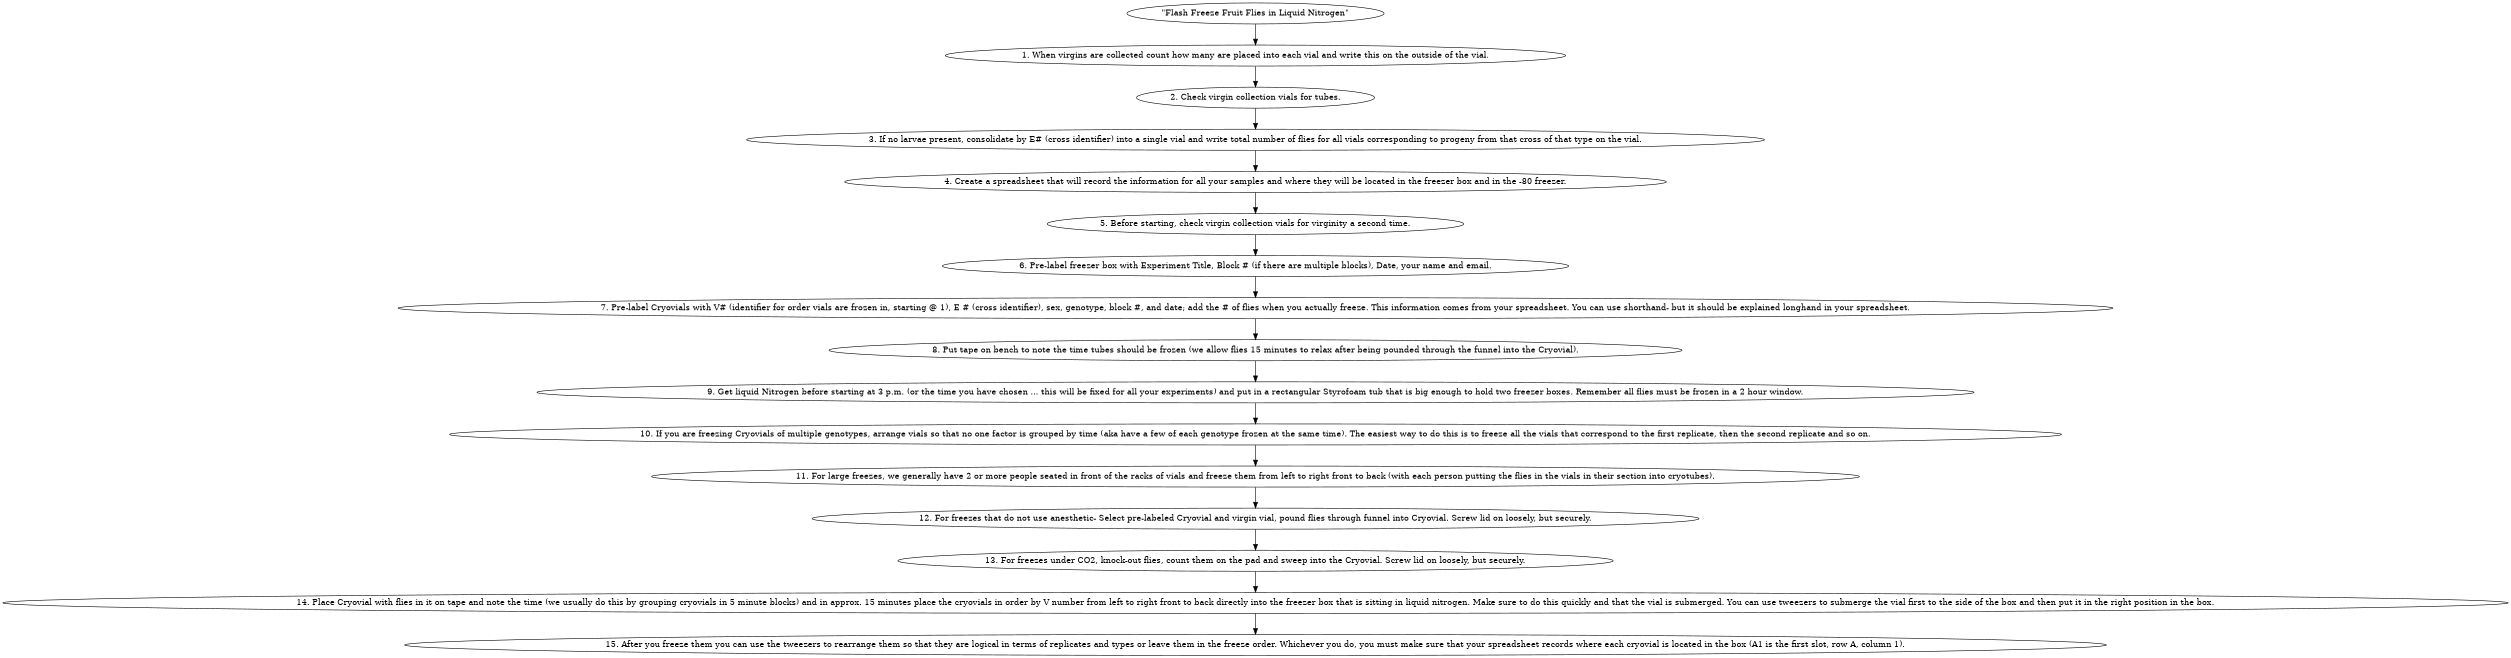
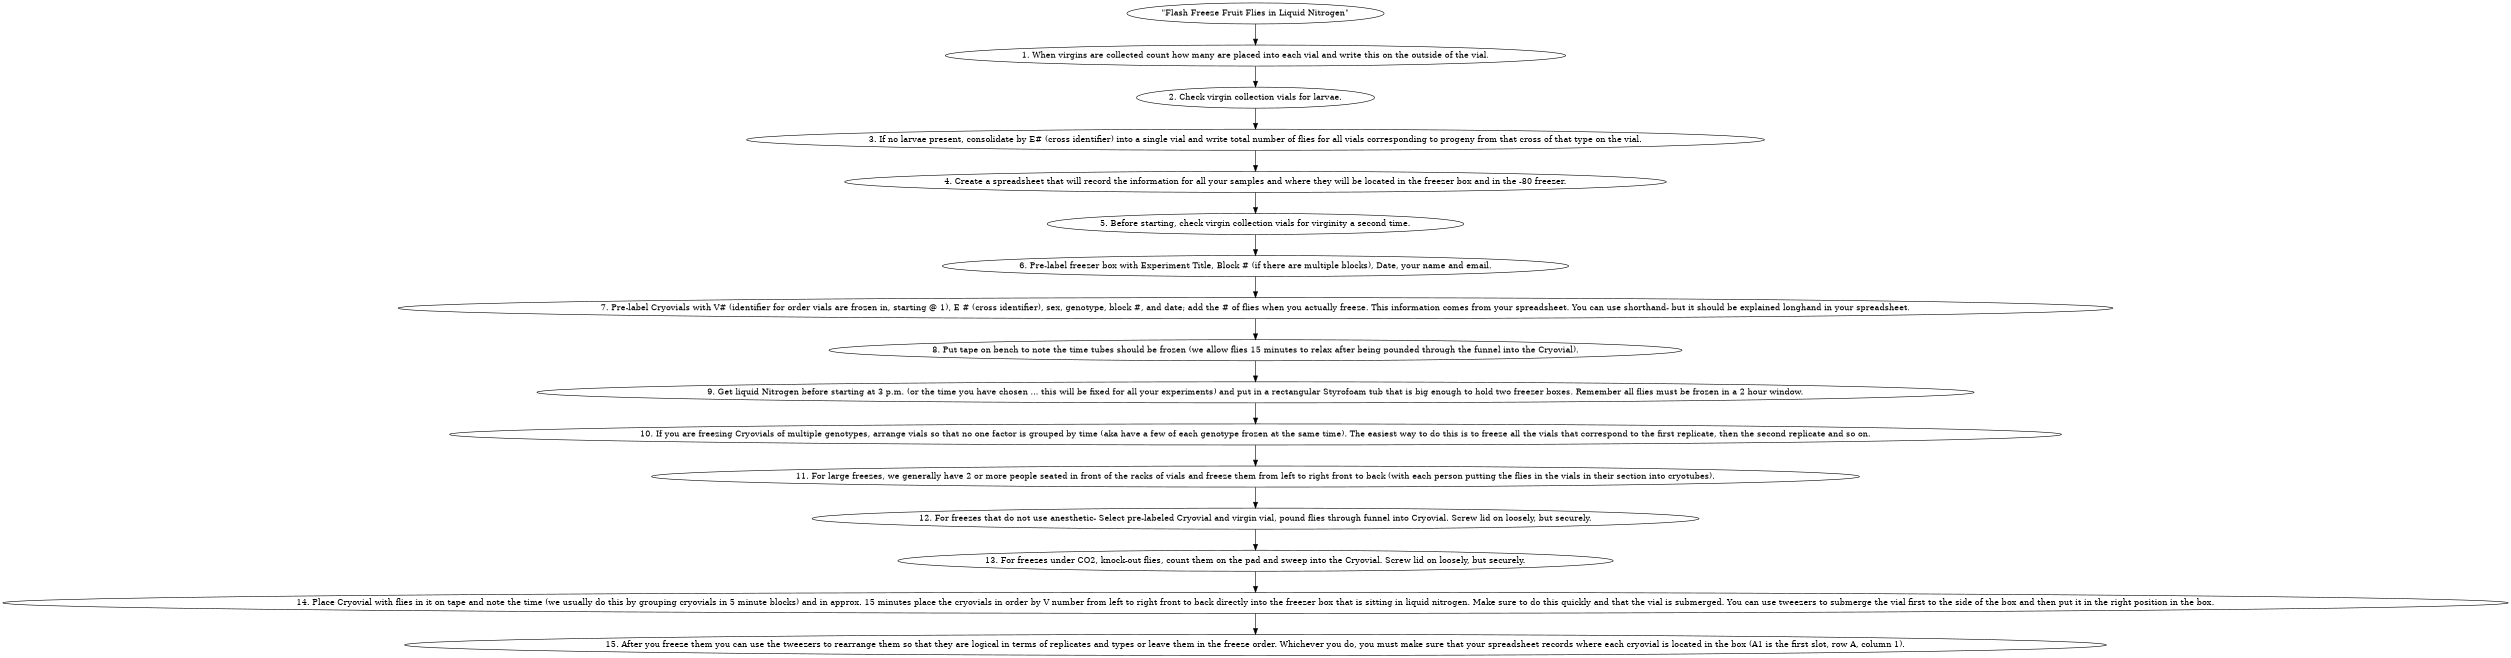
node "2. Check virgin collection vials for tubes.": label "2. Check virgin collection vials for tubes." -> "2. Check virgin collection vials for larvae."
